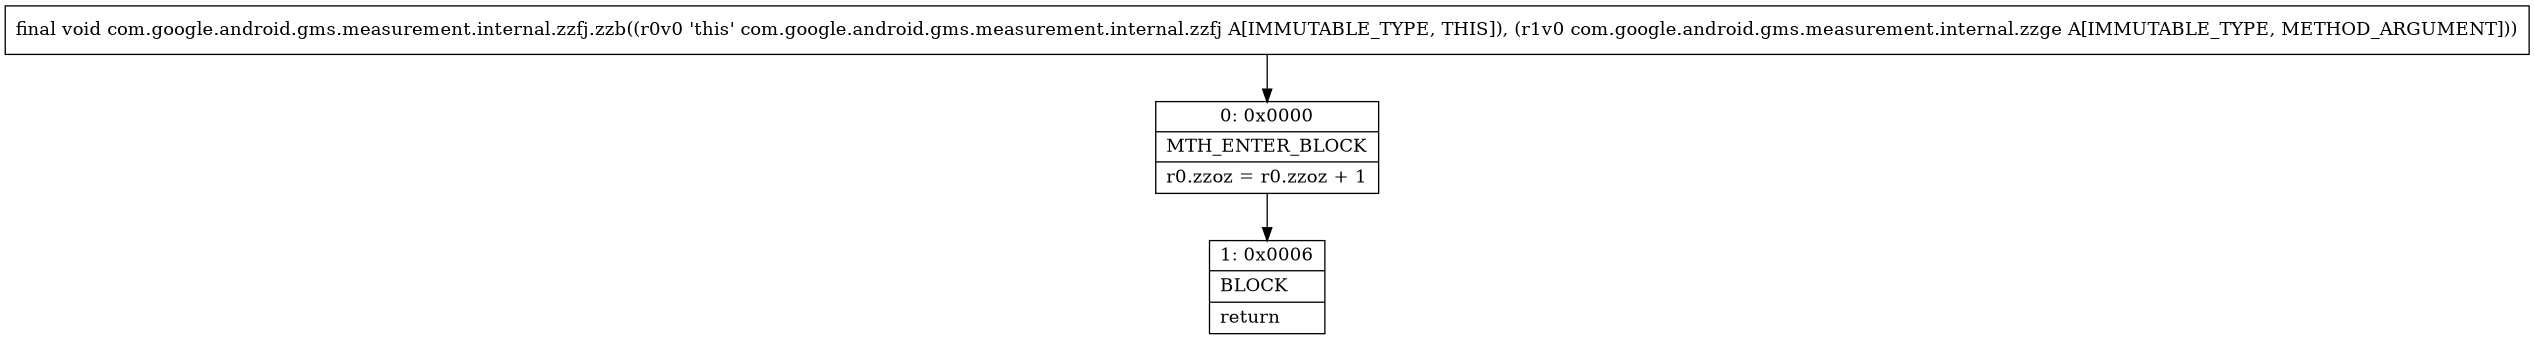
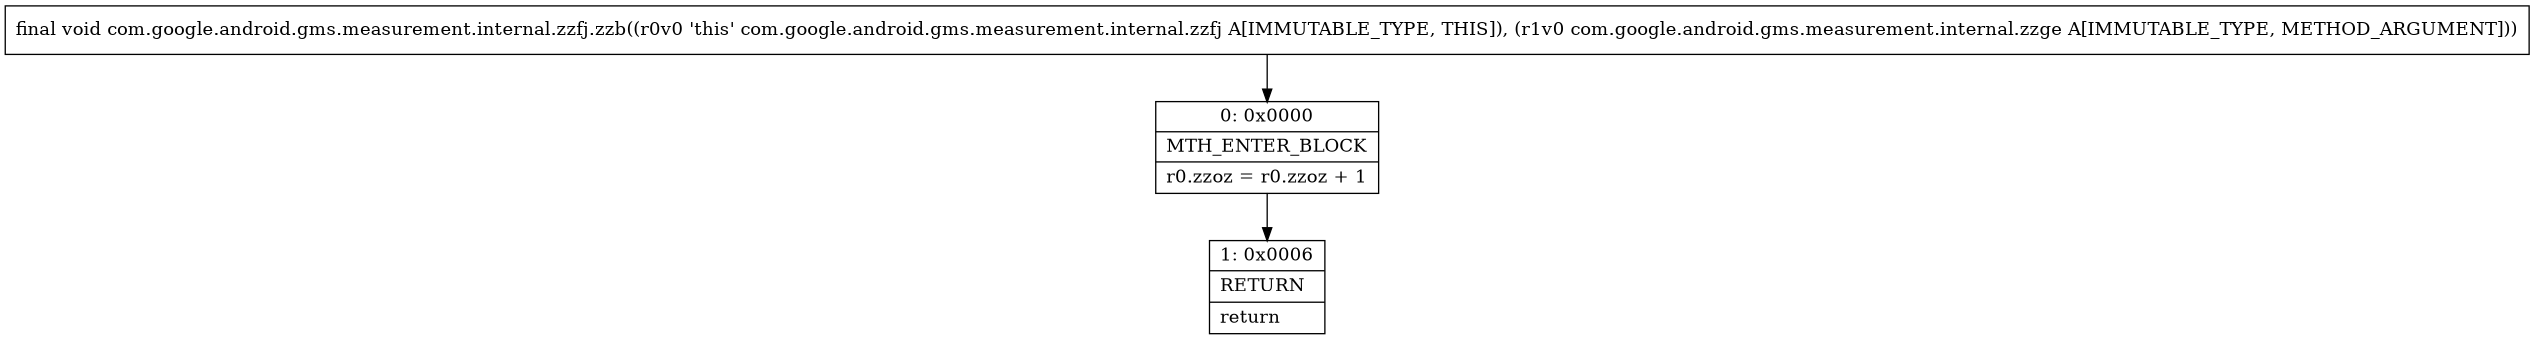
node "1: 0x0006": text "BLOCK" -> "RETURN"
